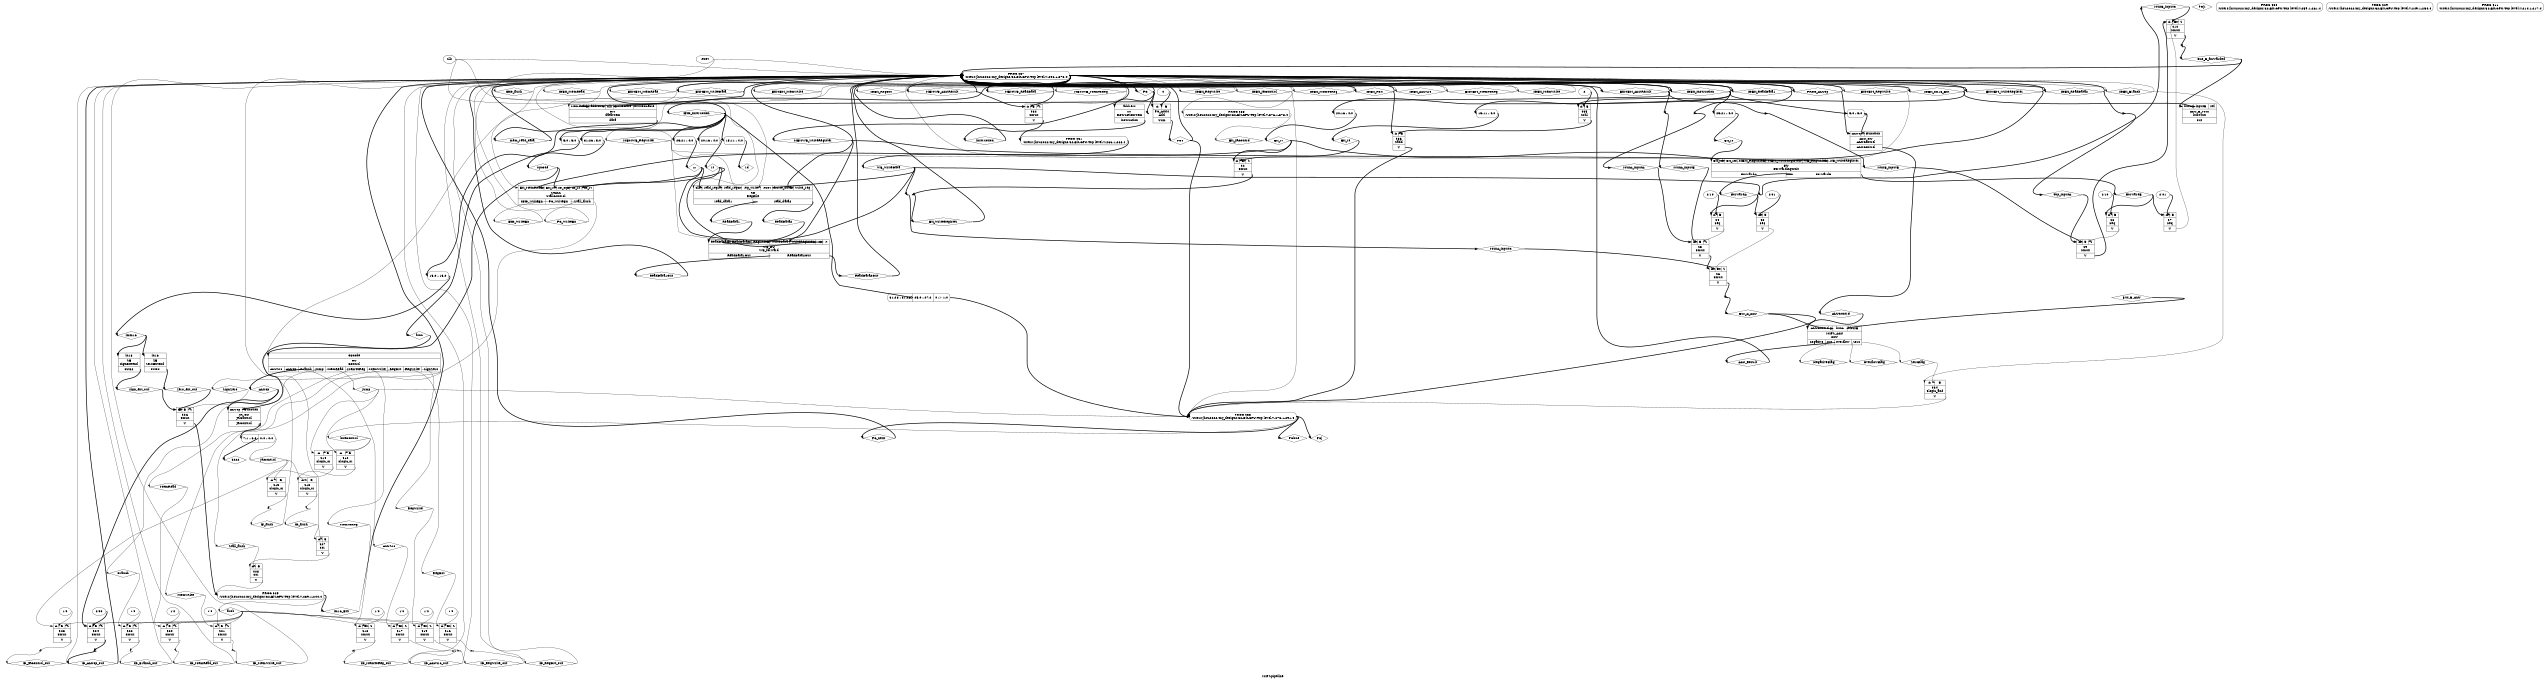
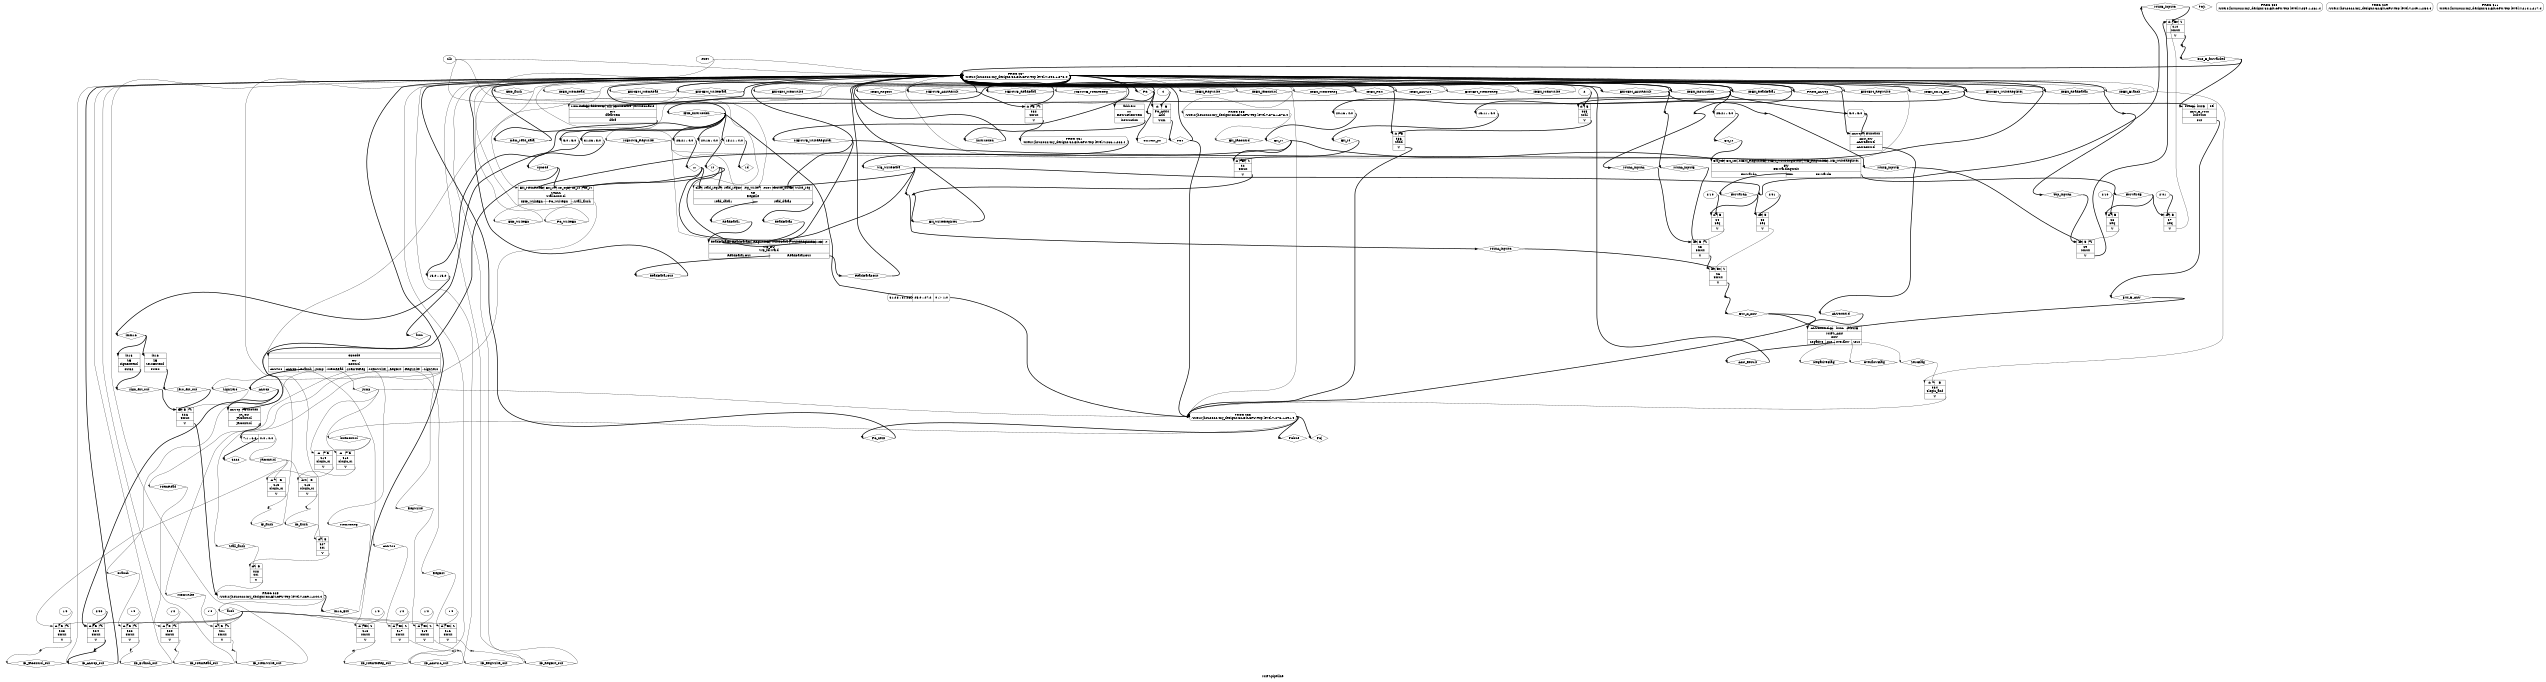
node "busA": text "inputB" -> "busB"
node "current_pc": added
edge "busA" -> "Bus_B_ALU": added
